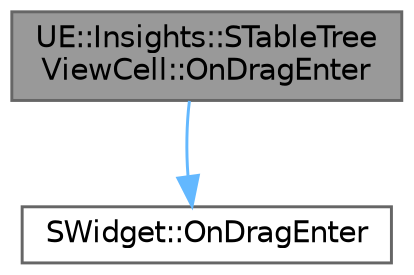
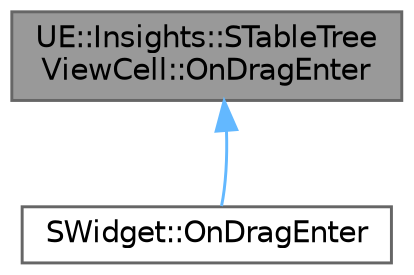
edge "UE::Insights::STableTree ViewCell::OnDragEnter" -> "SWidget::OnDragEnter": reversed
